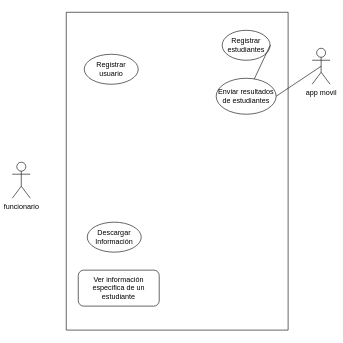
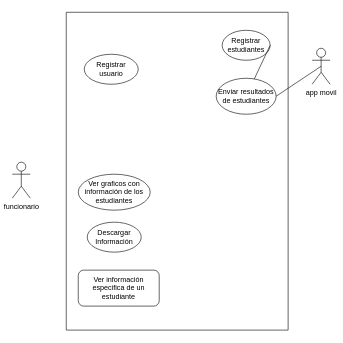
node "Ver graficos con información de los estudiantes": added
